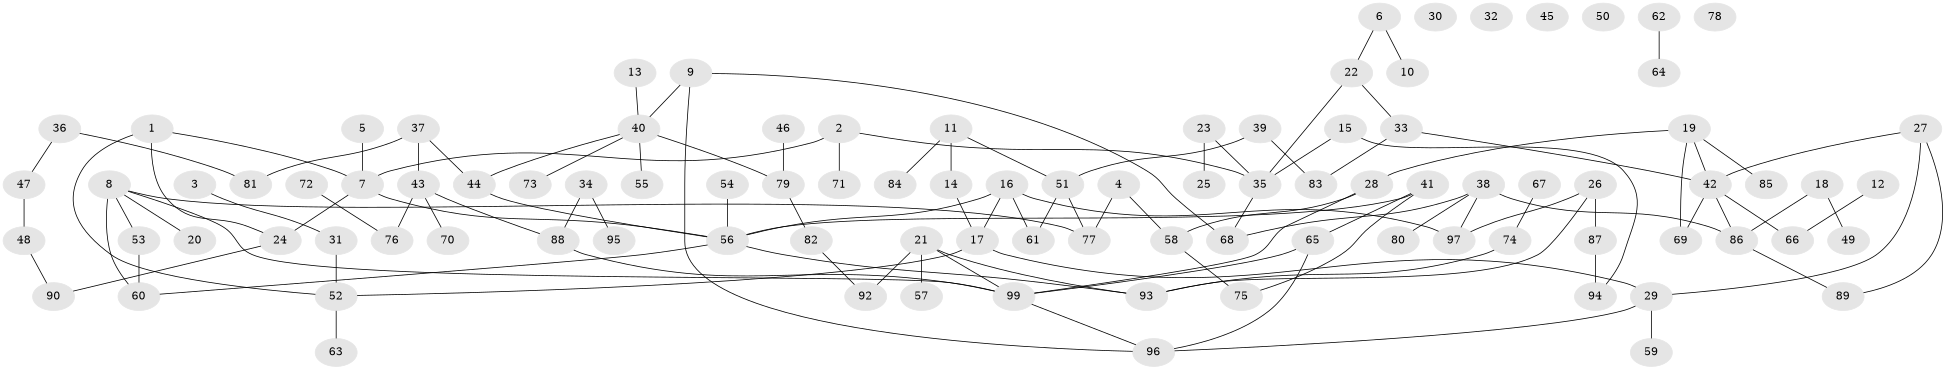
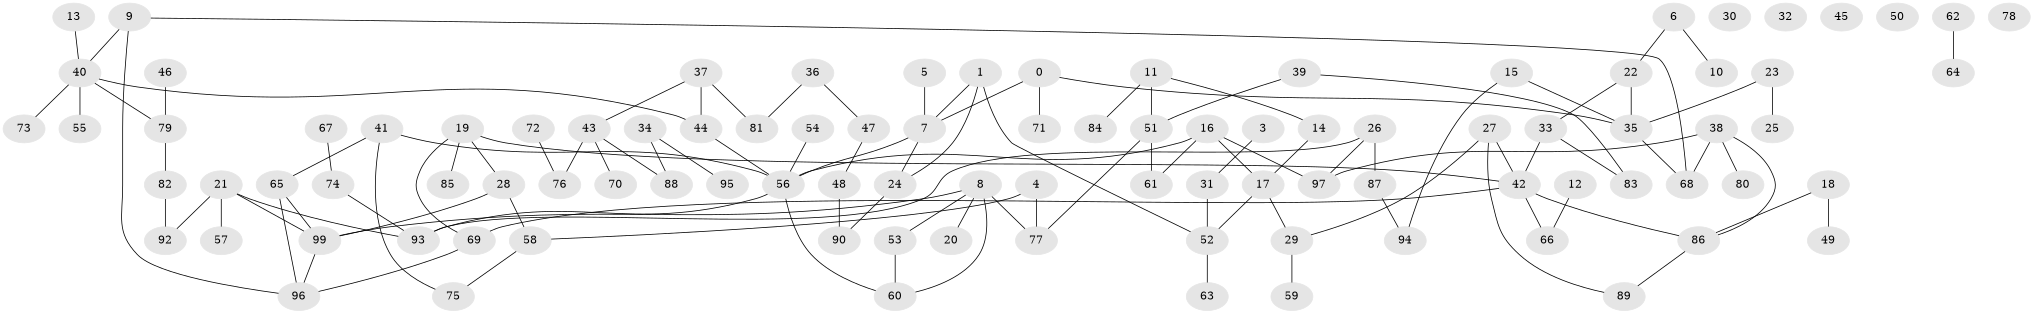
node "2": label "2" -> "0"
edge "88" -- "99": removed
edge "29" -- "96": now "69" -- "96"
